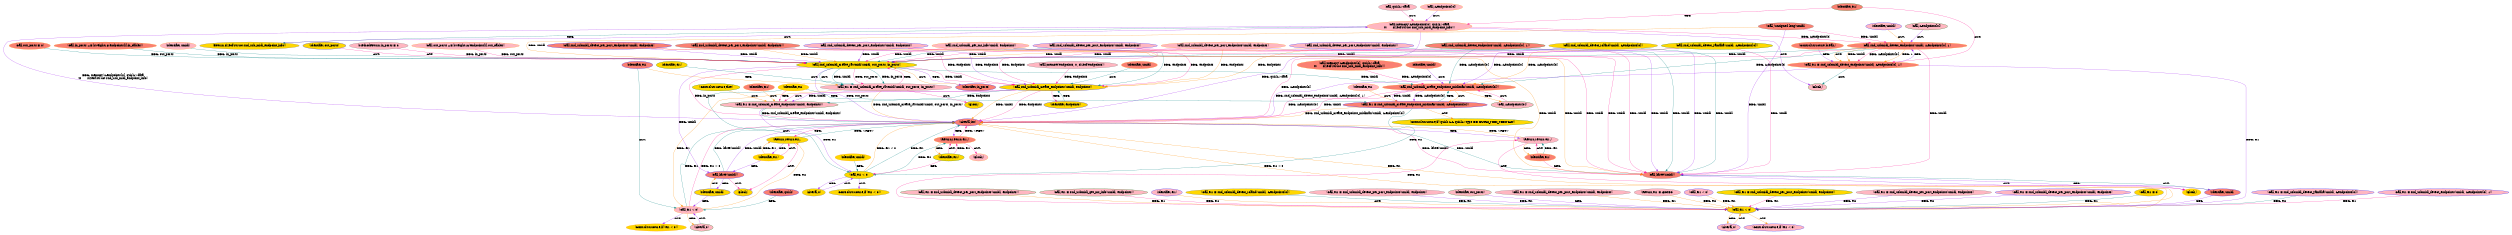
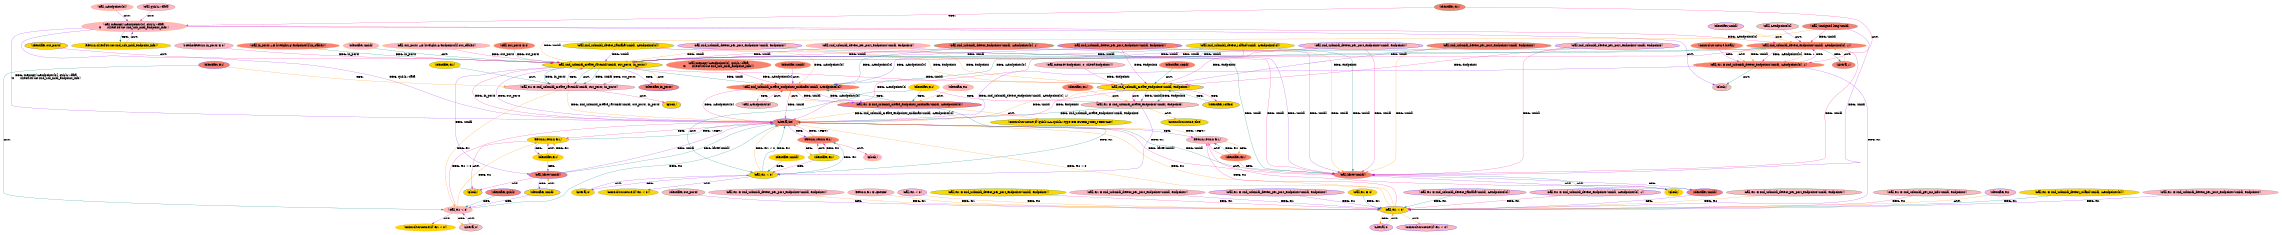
node "(Call,snd_usbmidi_get_ms_info(umidi, endpoints))": removed
node "(Literal,1)": added
edge "(ControlStructure,else)" -> "(Call,err = snd_usbmidi_create_endpoints(umidi, endpoints))": reversed
node "(Identifier,endpoints)": label "(Identifier,endpoints)" -> "(Identifier,roland)"
